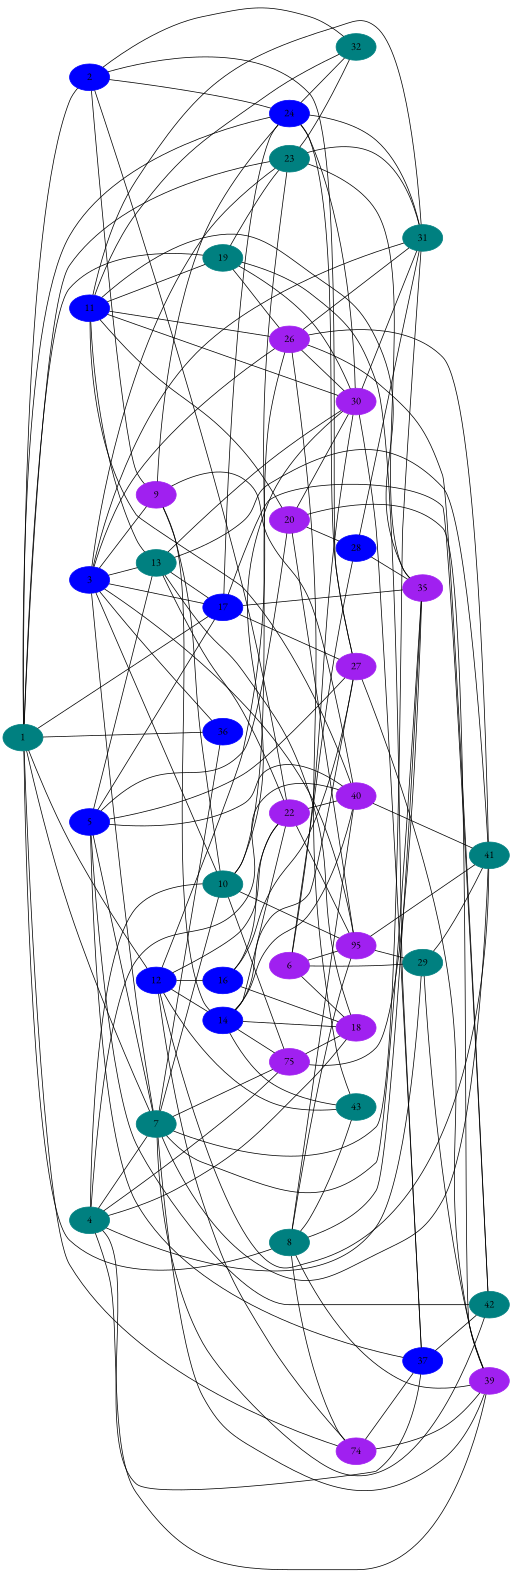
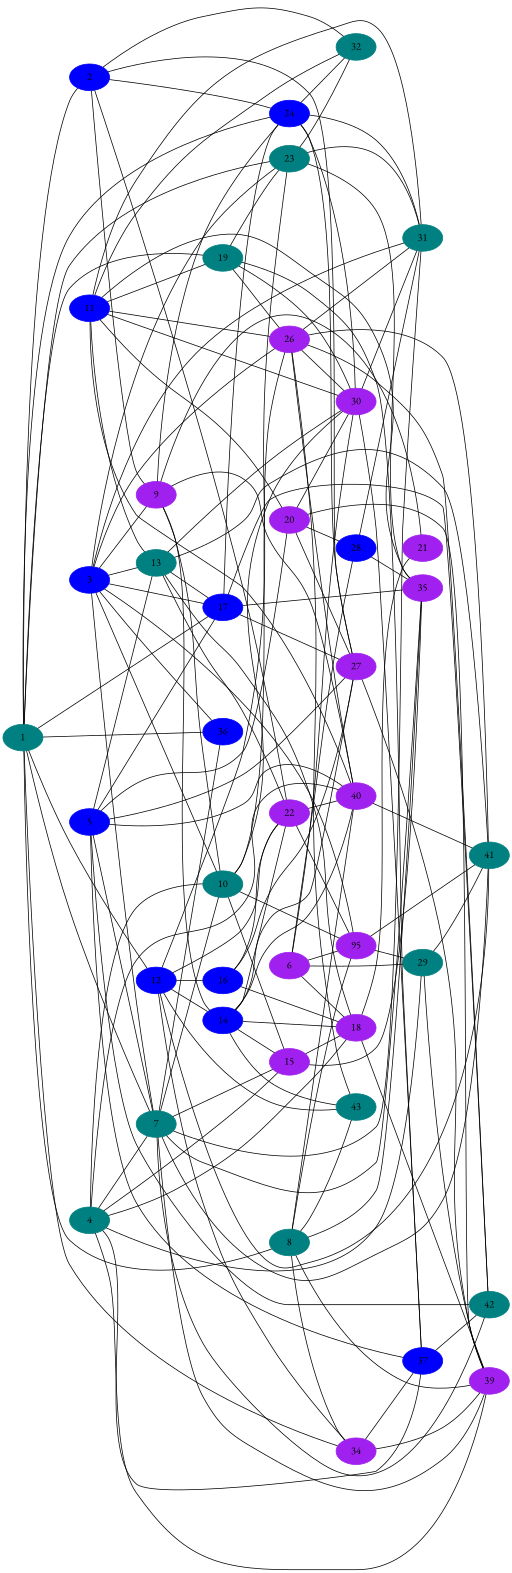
node "21": added
edge "26" -- "40": added
edge "20" -- "95": now "20" -- "27"
node "75": label "75" -> "15"
edge "18" -- "39": added
node "74": label "74" -> "34"
